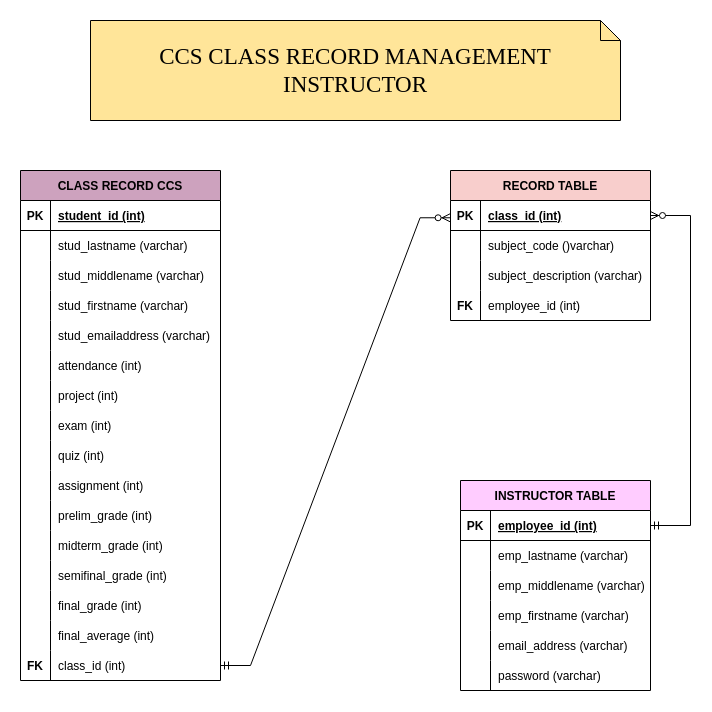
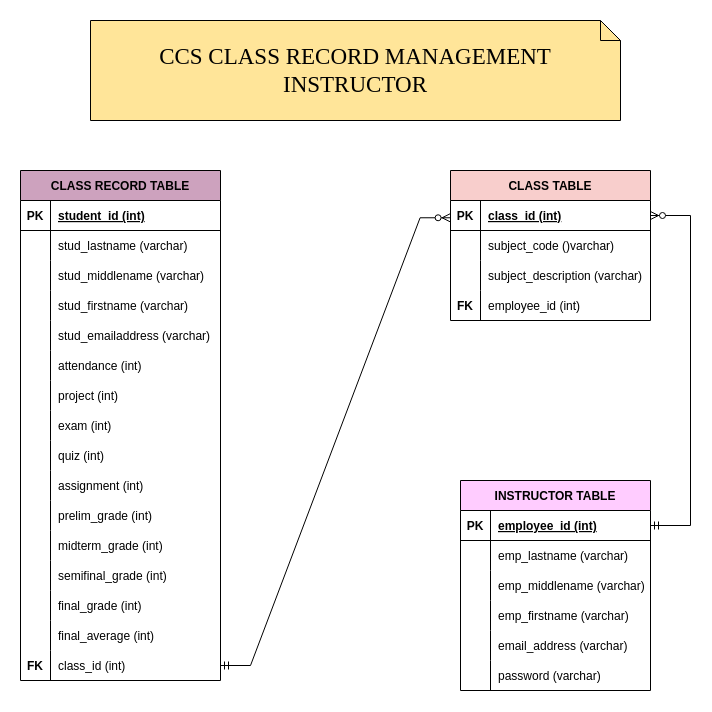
node "CLASS RECORD CCS": label "CLASS RECORD CCS" -> "CLASS RECORD TABLE"
node "RECORD TABLE": label "RECORD TABLE" -> "CLASS TABLE"
